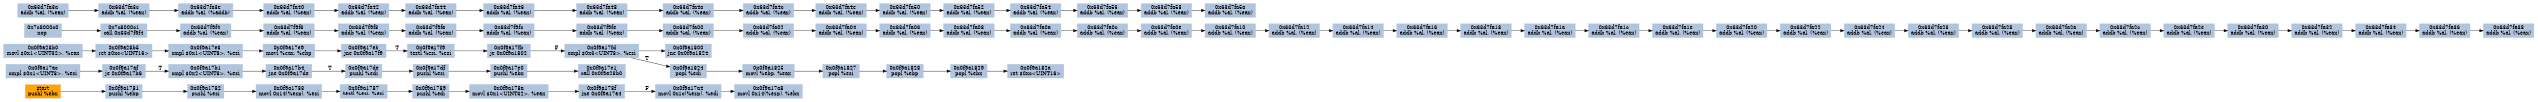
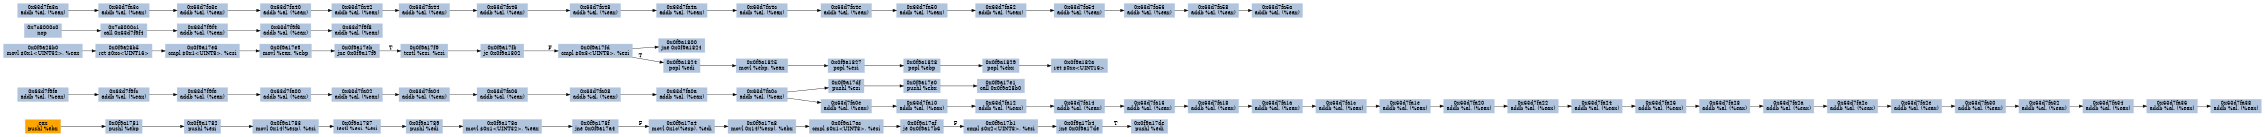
node "0x63d7fa3e addb %al, (%addb)": label "0x63d7fa3e addb %al, (%addb)" -> "0x63d7fa3e addb %al, (%eax)"
edge "0x63d7f9f8 addb %al, (%eax)" -> "0x63d7f9fa addb %al, (%eax)": removed
edge "0x0f9a17af je 0x0f9a17b6" -> "0x0f9a17b1 cmpl $0x2<UINT8>, %esi": label "T" -> "F"
edge "0x0f9a17de pushl %edi" -> "0x0f9a17df pushl %esi": now "0x63d7fa0c addb %al, (%eax)" -> "0x0f9a17df pushl %esi"
node "start pushl %ebx": label "start pushl %ebx" -> "eax pushl %ebx"
edge "0x0f9a17a8 movl 0x14(%esp), %ebx" -> "0x0f9a17ac cmpl $0x1<UINT8>, %esi": added
